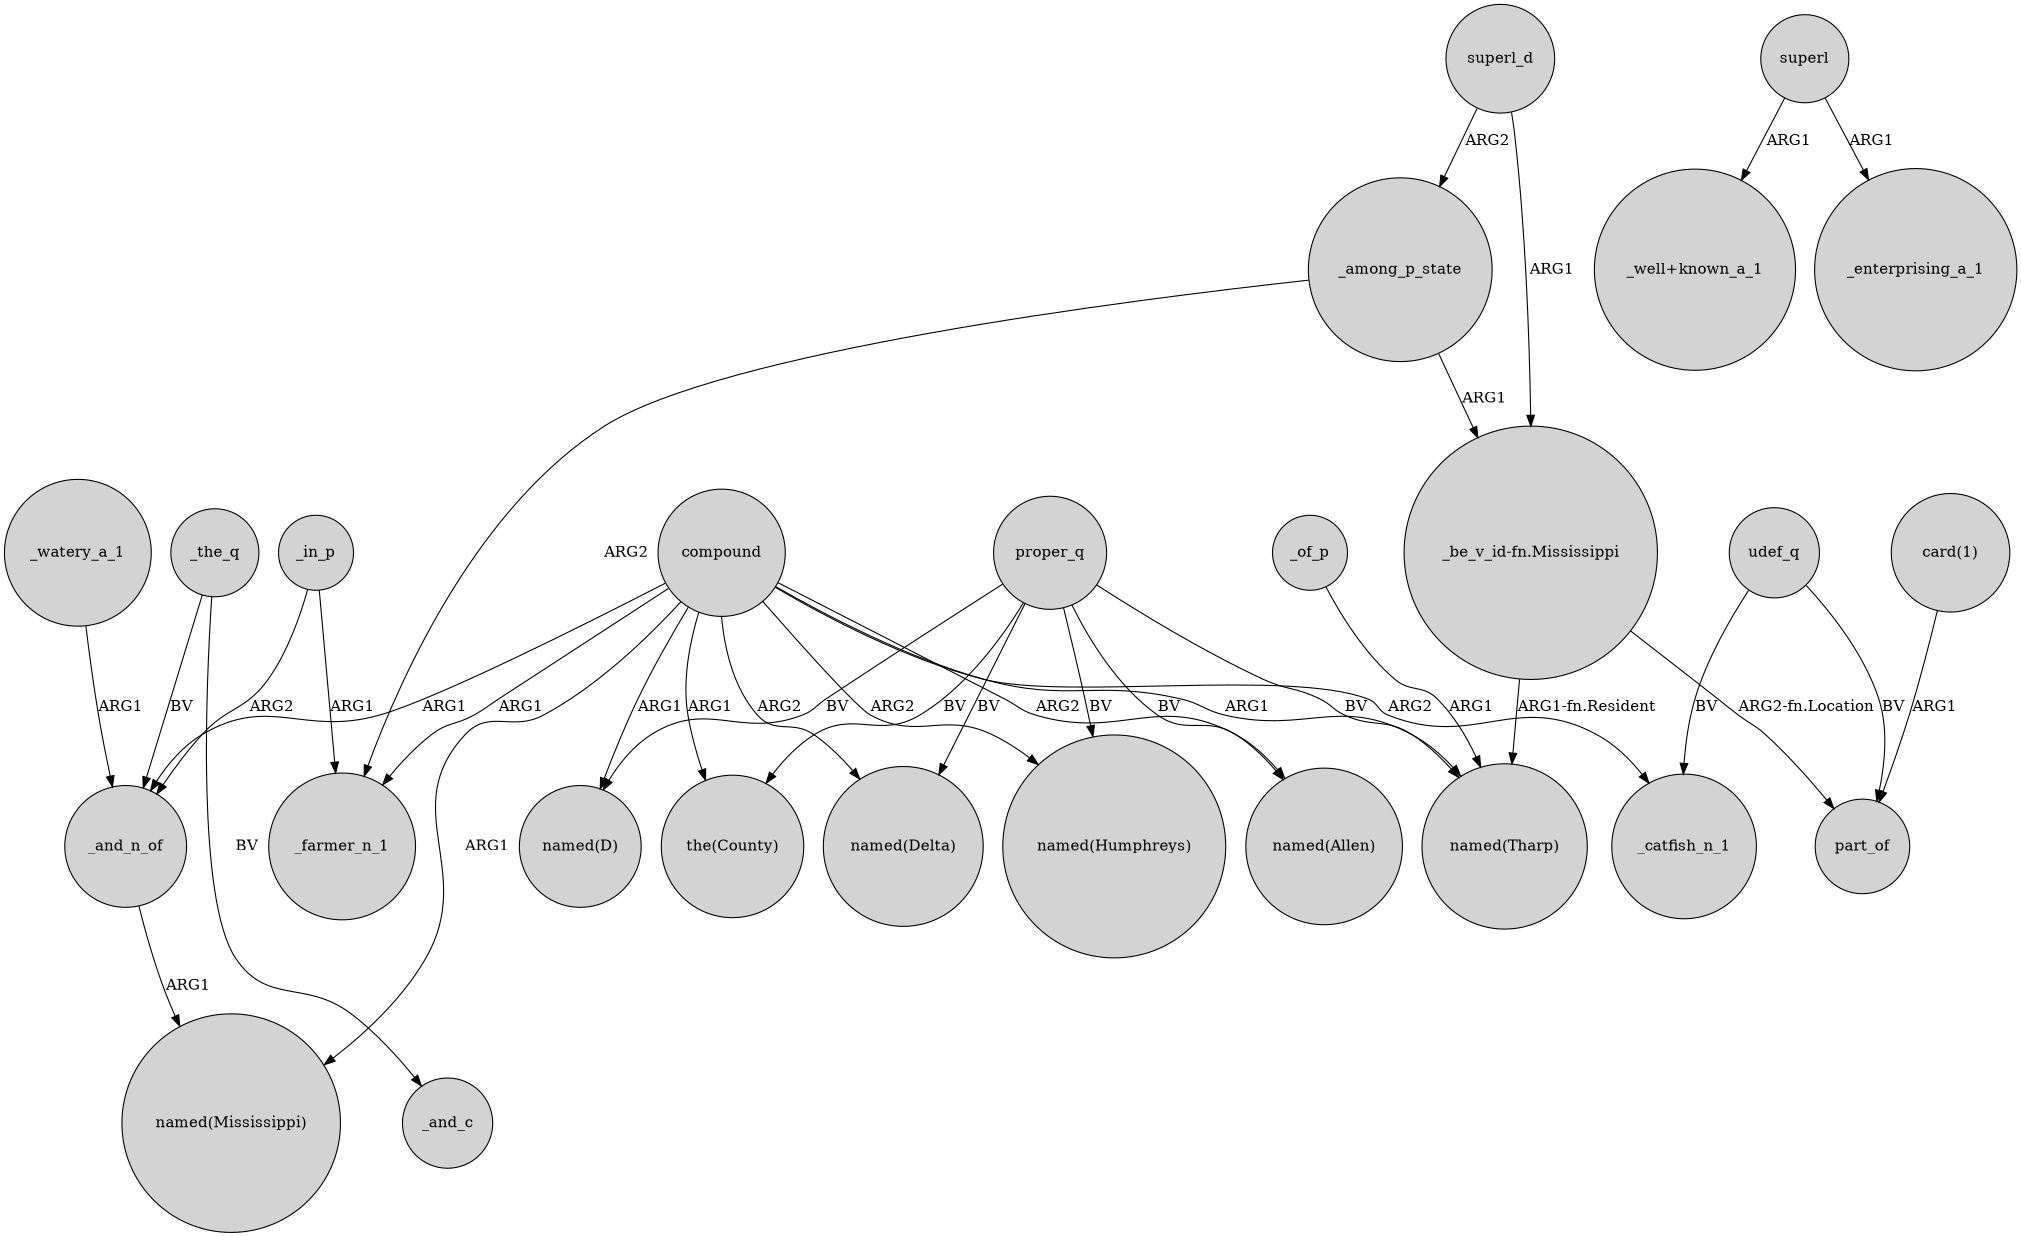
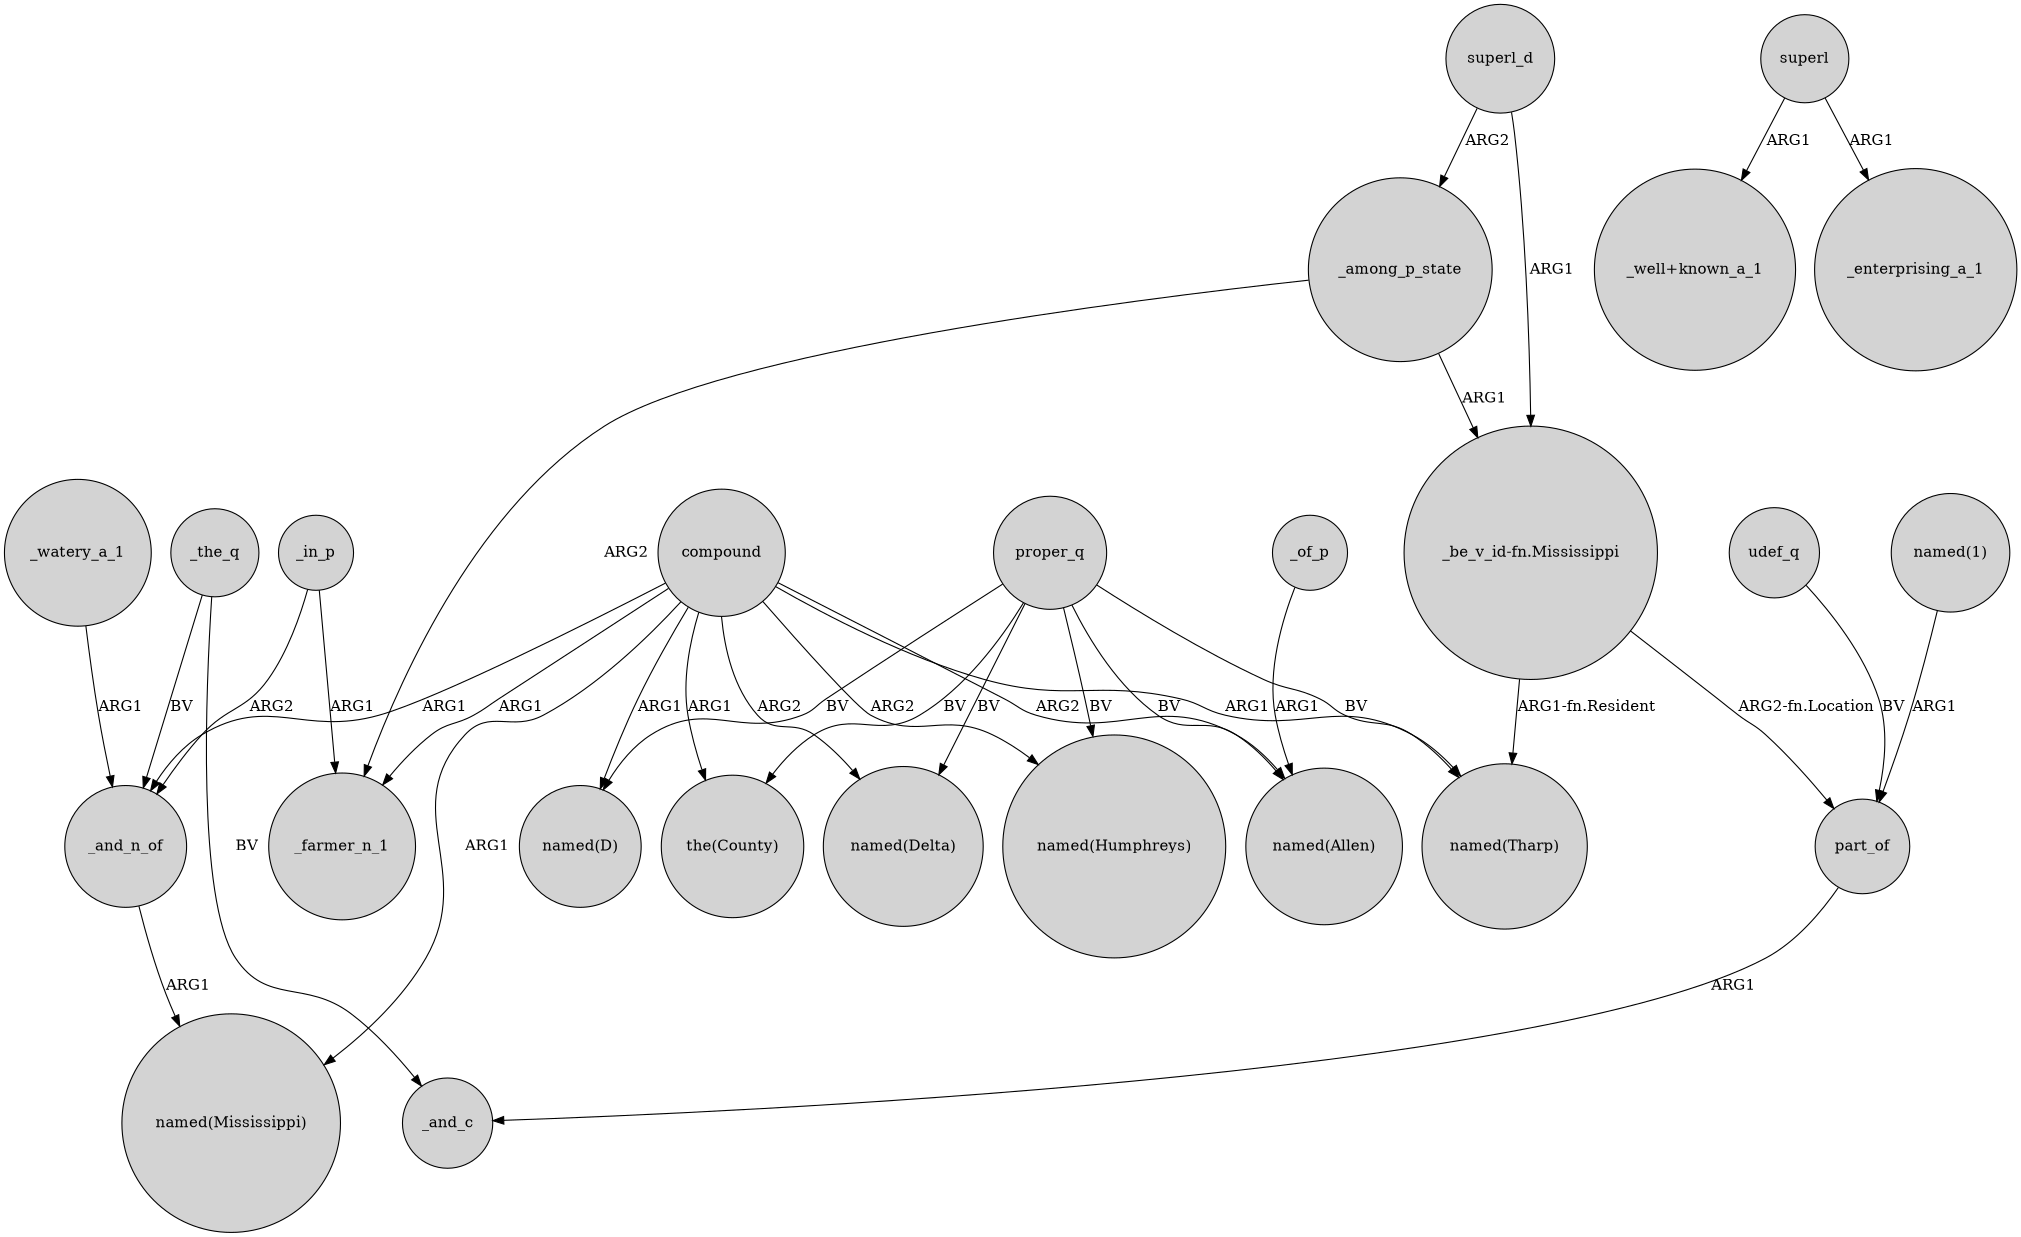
node "card(1)": label "card(1)" -> "named(1)"
edge "_of_p" -> "named(Tharp)": now "_of_p" -> "named(Allen)"
node "_catfish_n_1": removed
edge "part_of" -> "_and_c": added, label "ARG1"
